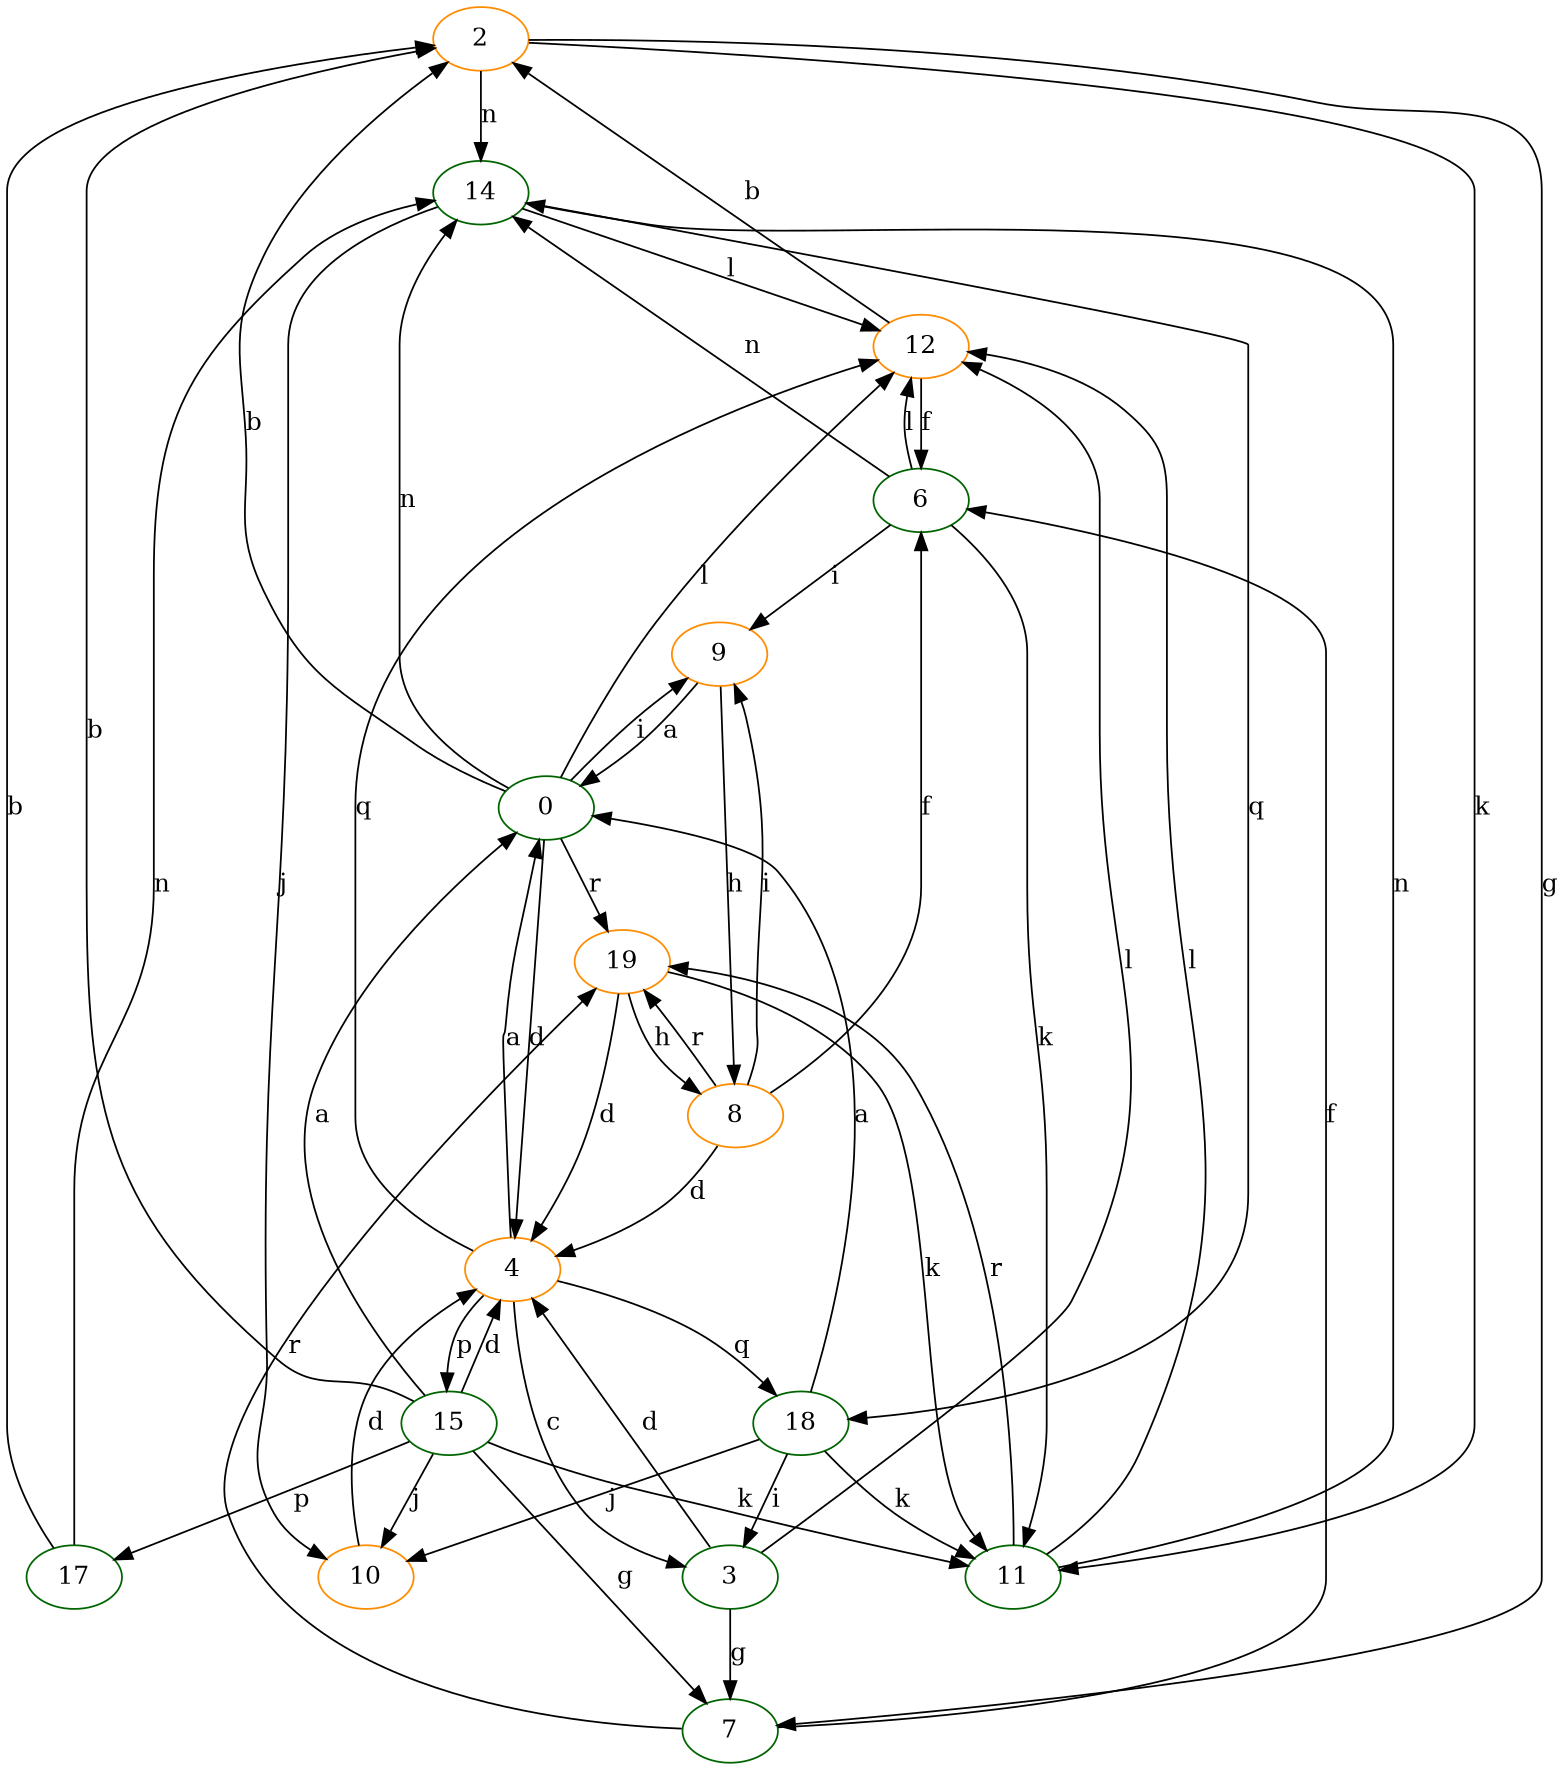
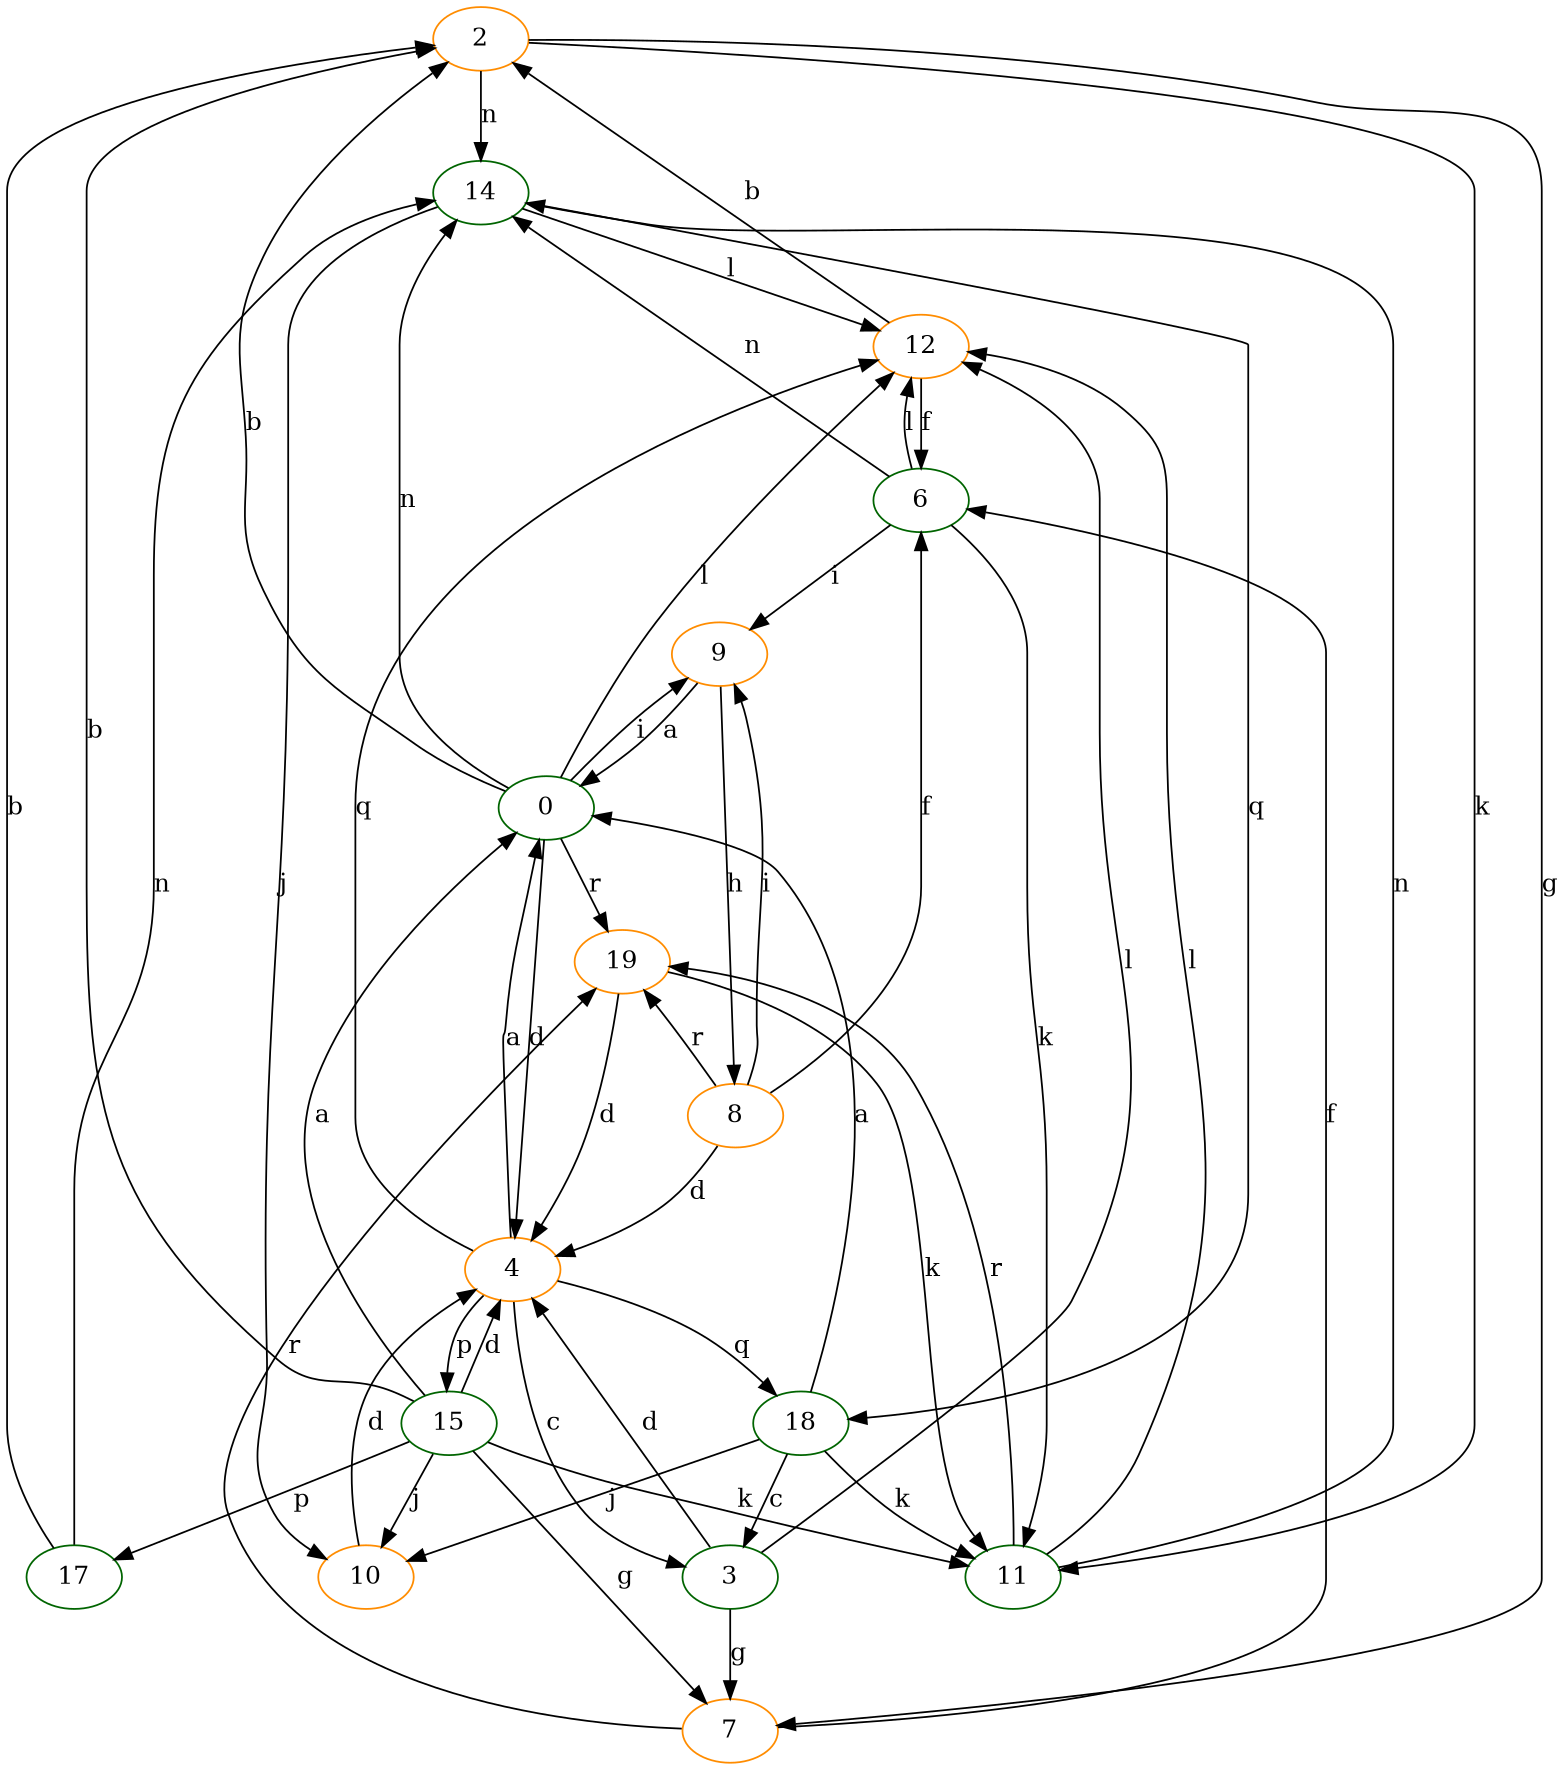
edge "19" -> "8": removed, label "h"
edge "18" -> "3": label "i" -> "c"
node "7": color darkgreen -> darkorange
